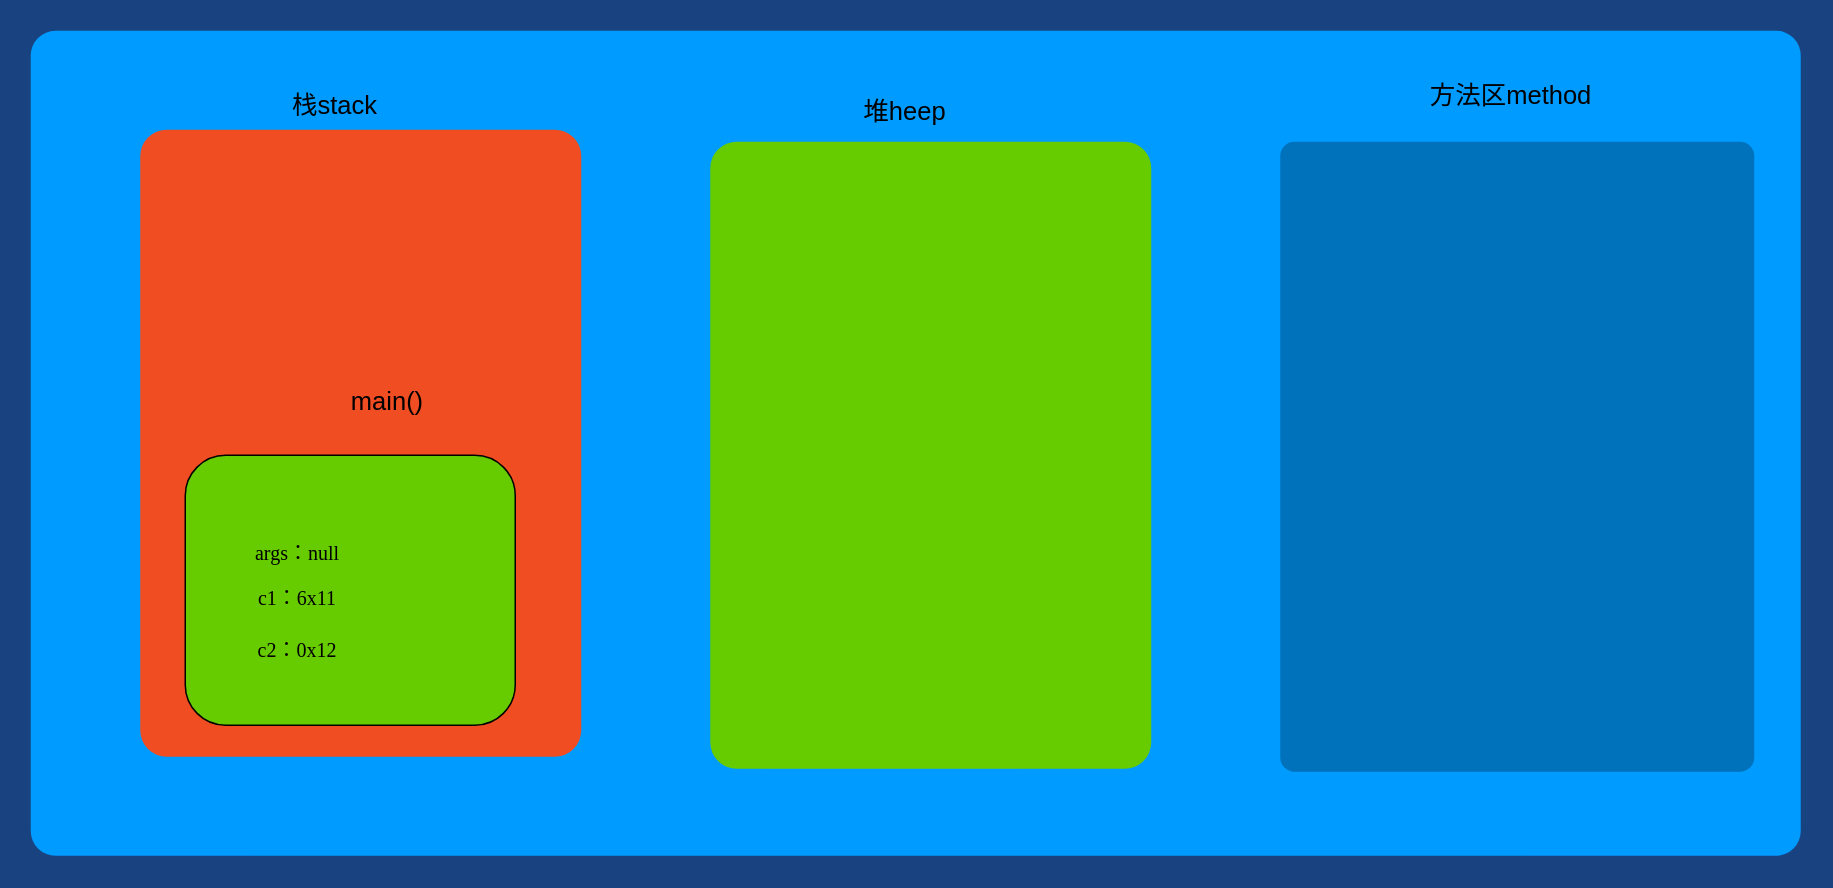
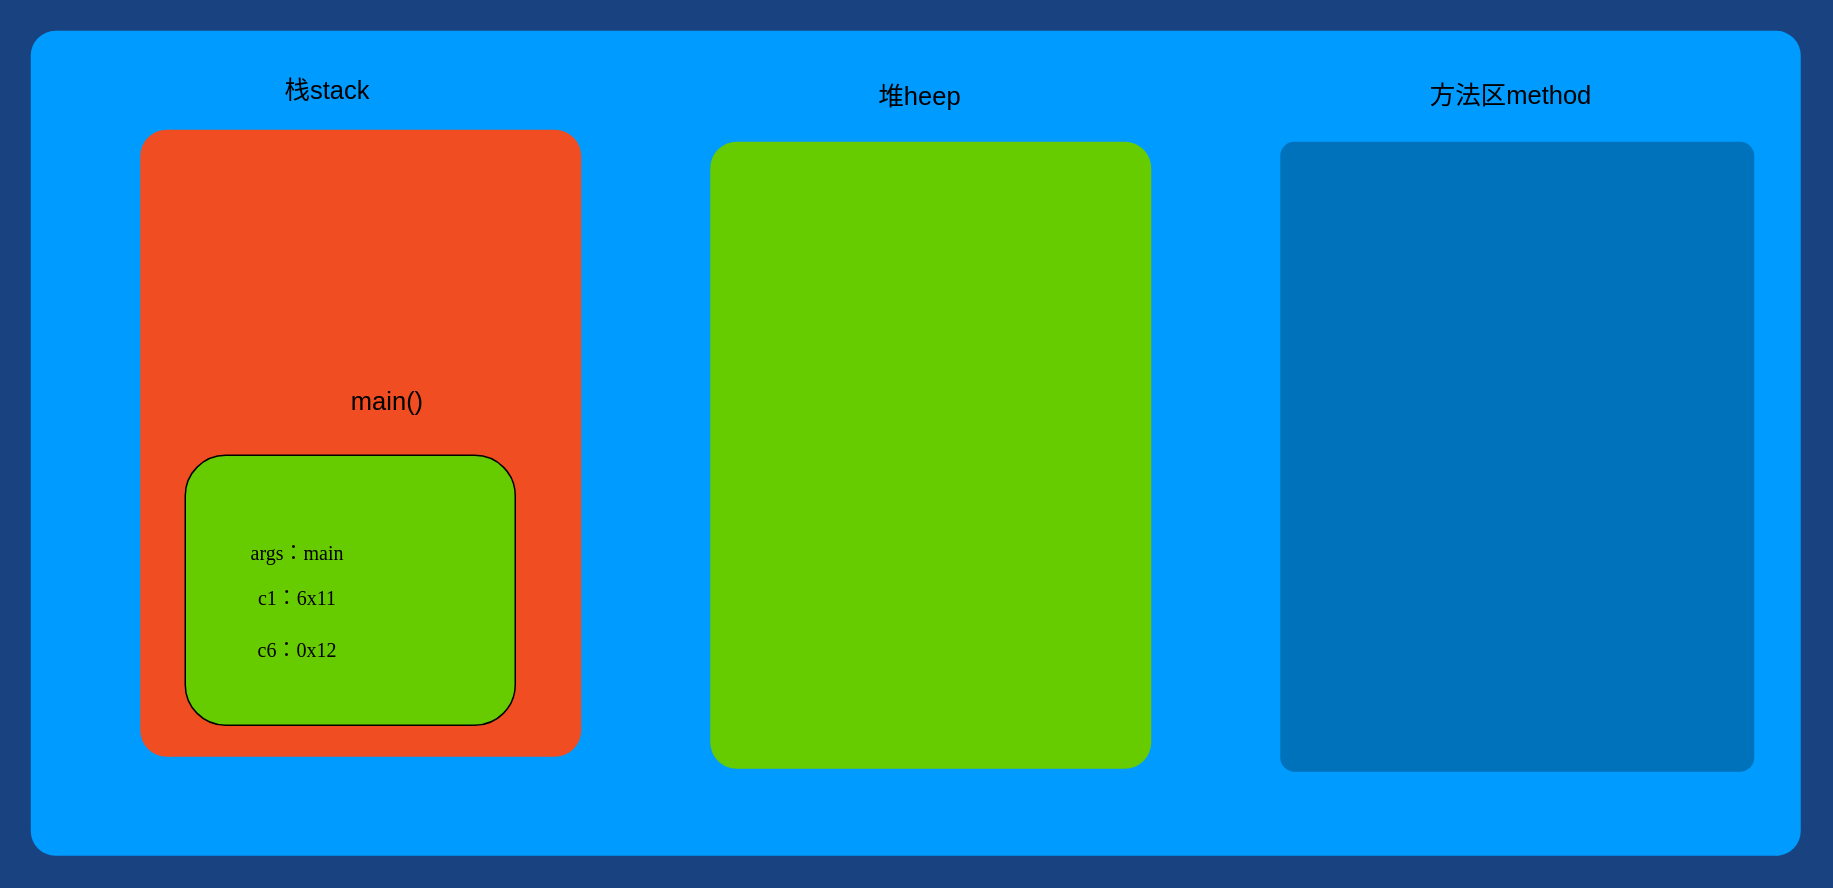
node "栈stack": moved (335, 107) -> (328, 92)
node "堆heep": moved (905, 113) -> (920, 98)
node "args：null": label "args：null" -> "args：main"
node "c2：0x12": label "c2：0x12" -> "c6：0x12"
